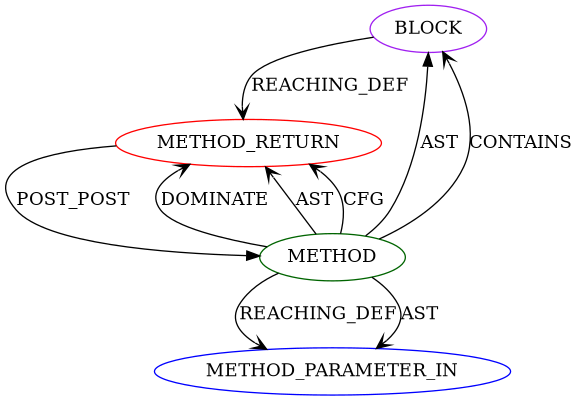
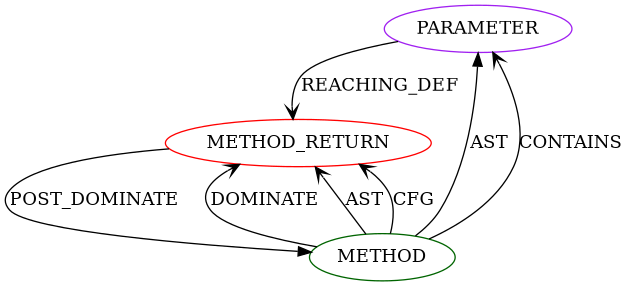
node "BLOCK": label "BLOCK" -> "PARAMETER"
edge "METHOD_RETURN" -> "METHOD": label "POST_POST" -> "POST_DOMINATE"
node "METHOD_PARAMETER_IN": removed
